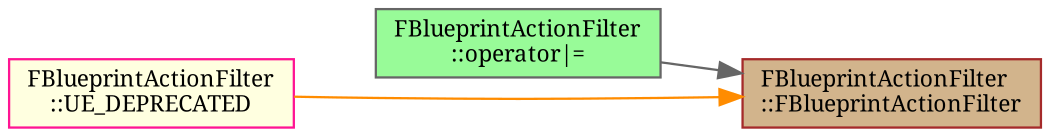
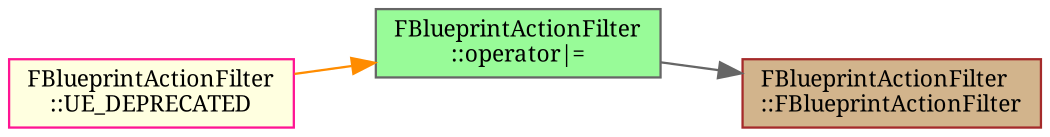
edge "FBlueprintActionFilter ::UE_DEPRECATED" -> "FBlueprintActionFilter ::FBlueprintActionFilter": now "FBlueprintActionFilter ::UE_DEPRECATED" -> "FBlueprintActionFilter ::operator|="
